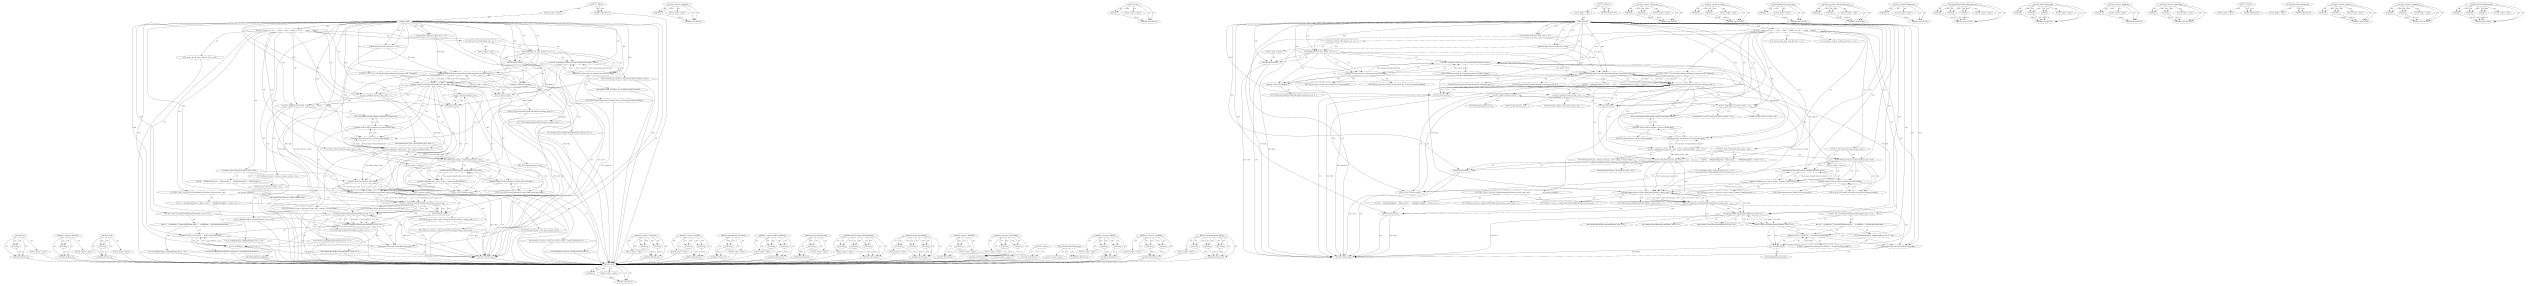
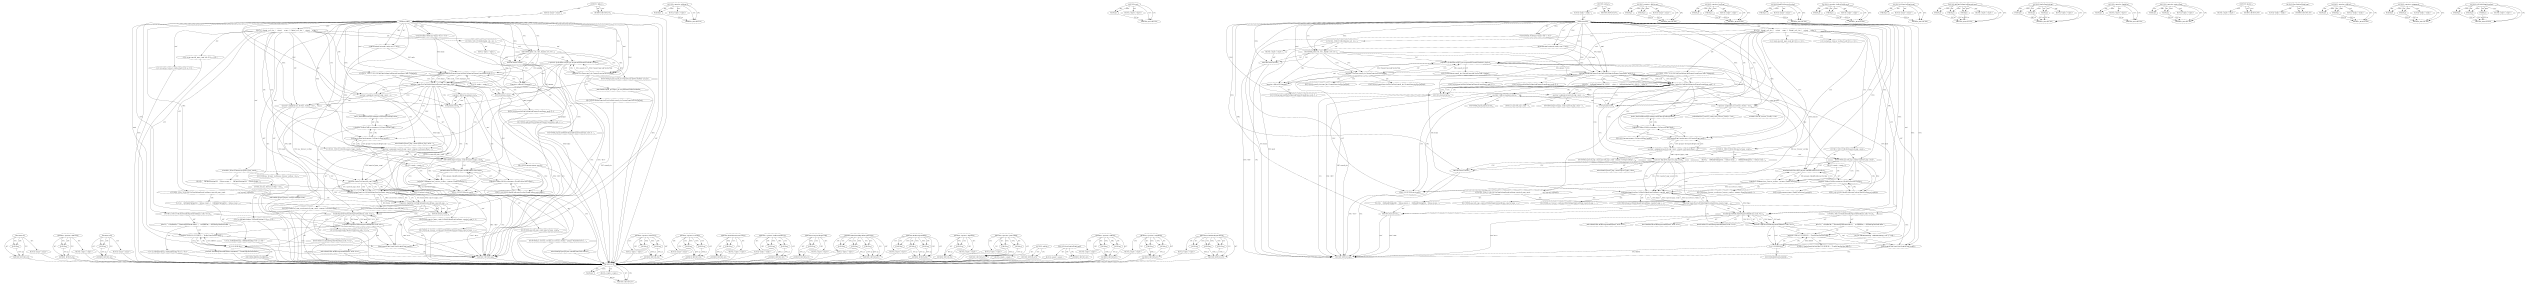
node "<(LOCAL,bool use_browser_overlays: bool)<SUB>10</SUB>>": added
node "<(LOCAL,DidFinishPrinting : DidFinishPrinting)<SUB>21</SUB>>": removed
